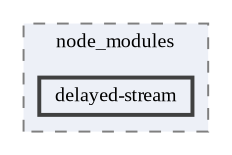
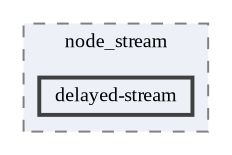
cluster "node_modules": label "node_modules" -> "node_stream"
